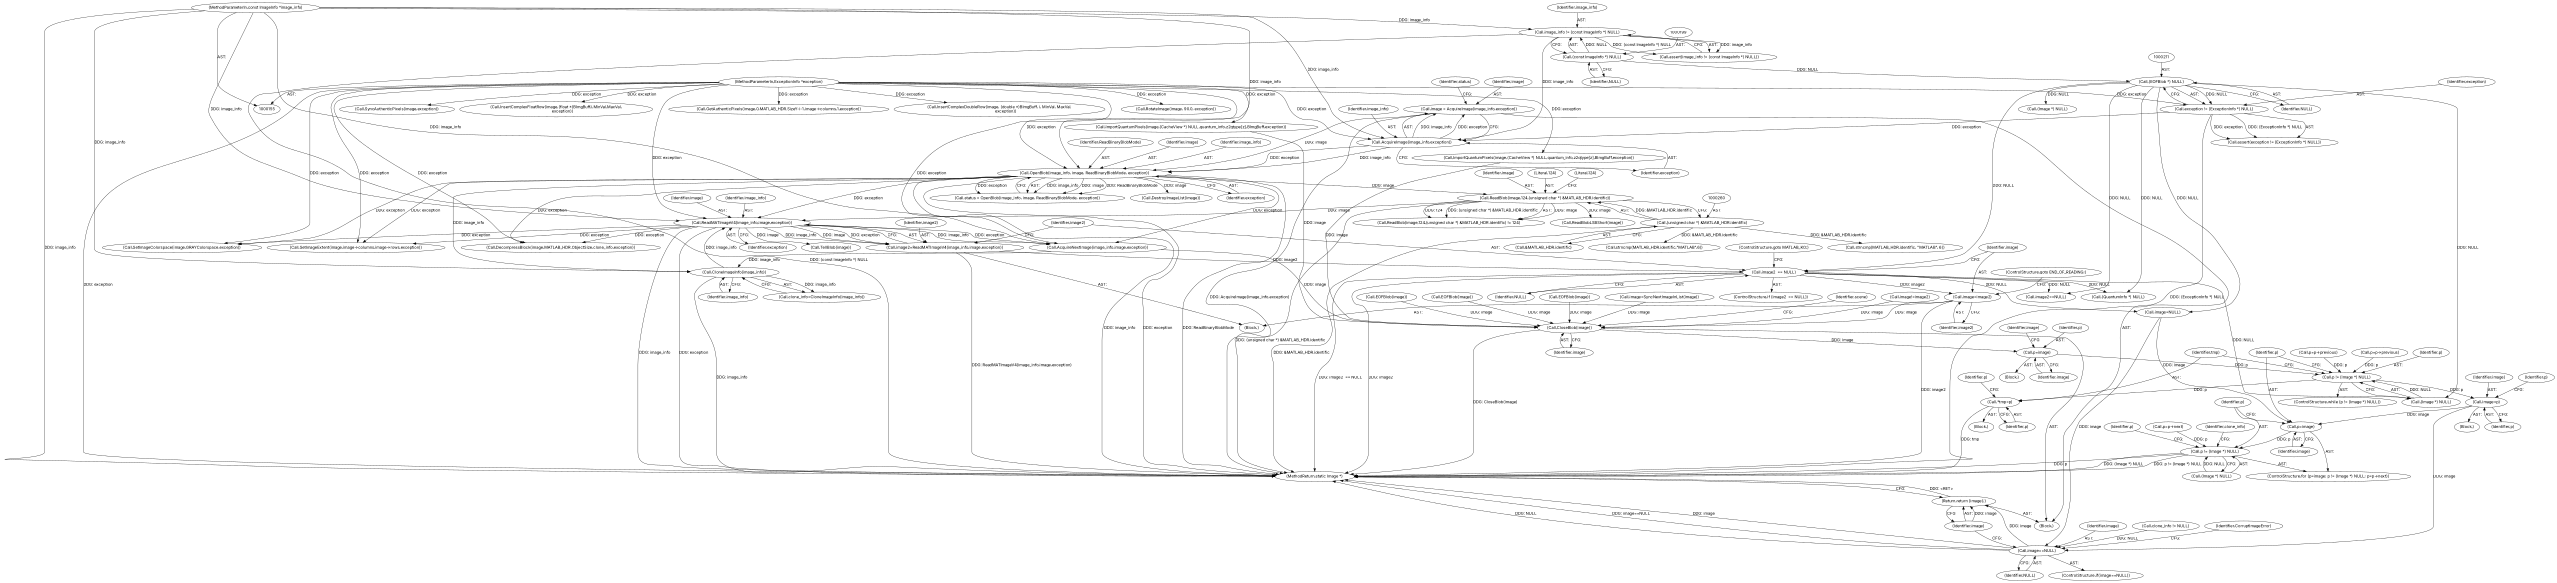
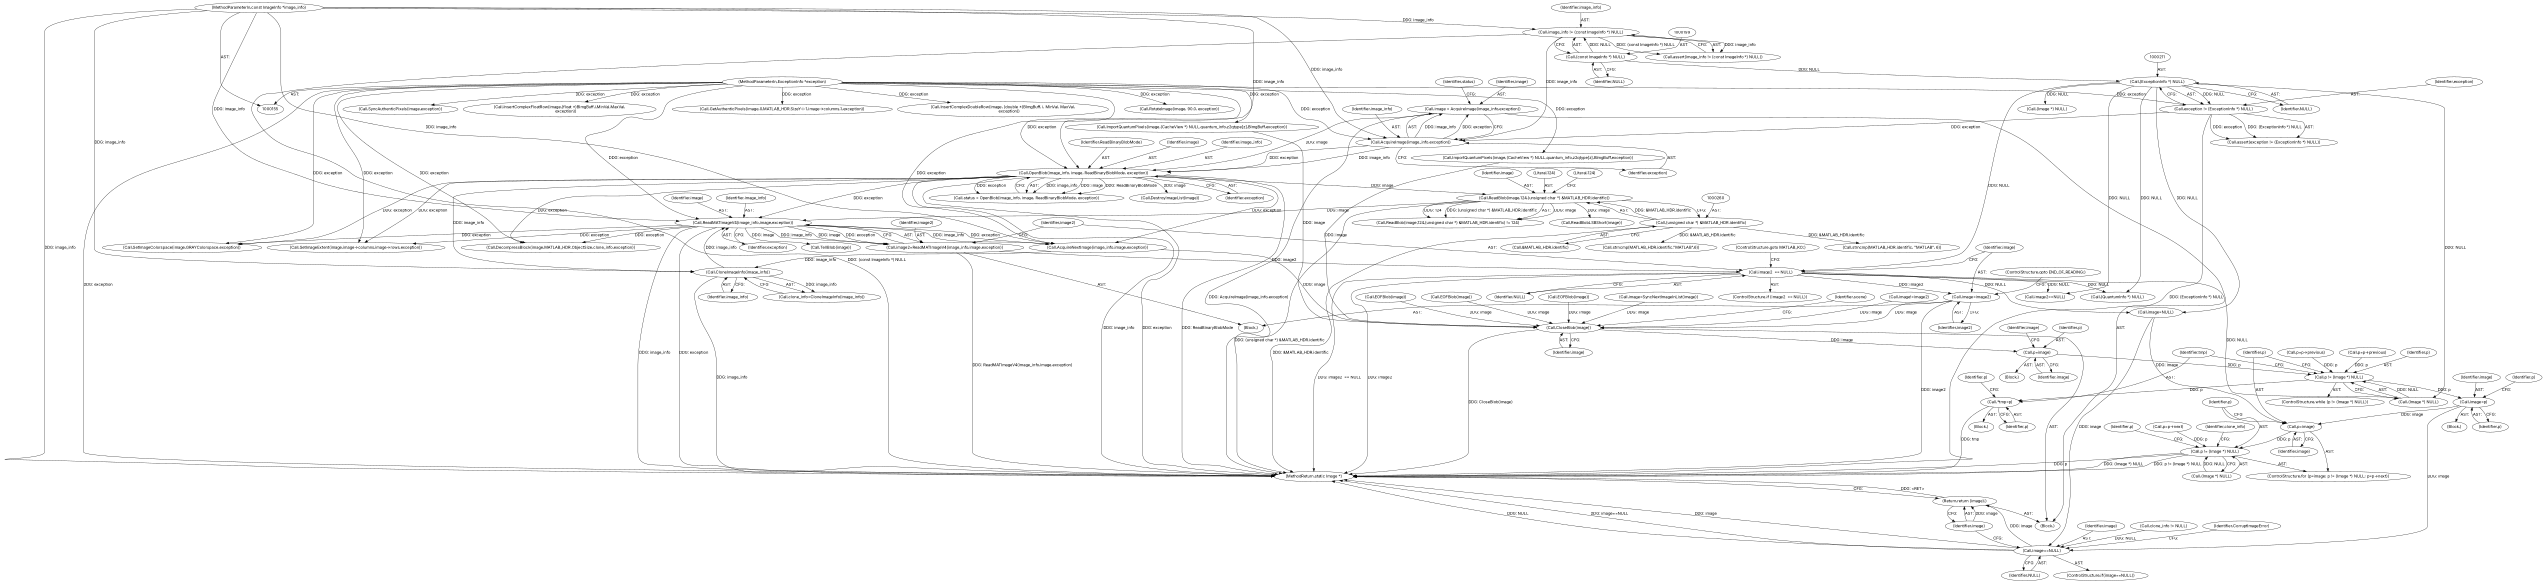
node "(Call,(EOFBlob *) NULL)": label "(Call,(EOFBlob *) NULL)" -> "(Call,(ExceptionInfo *) NULL)"
